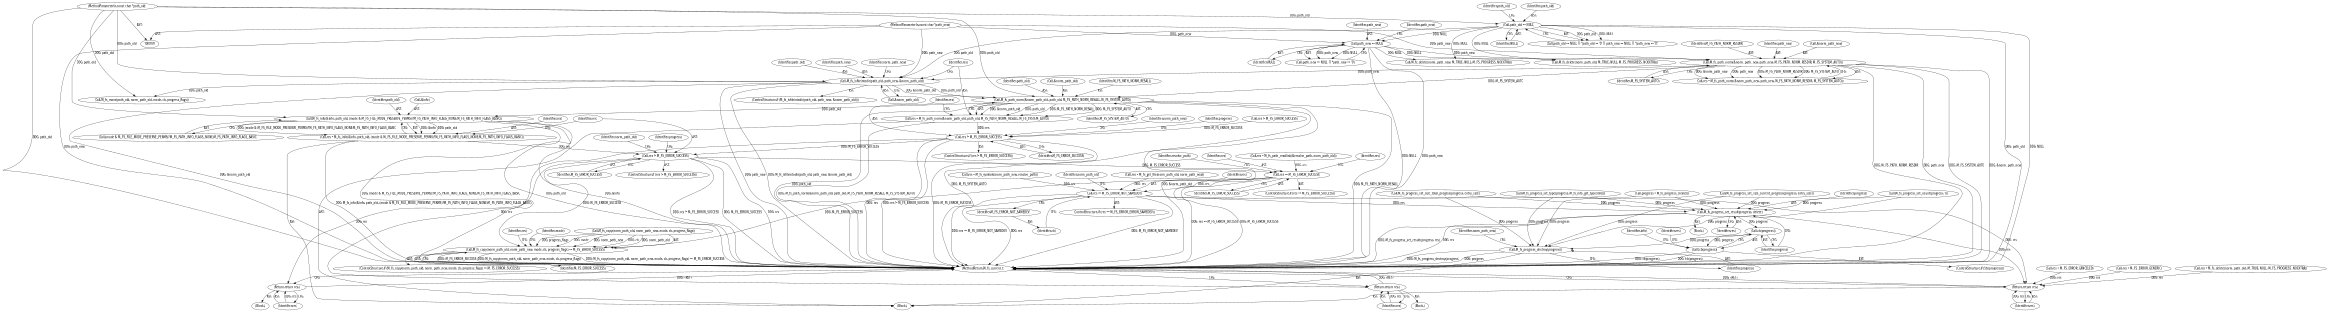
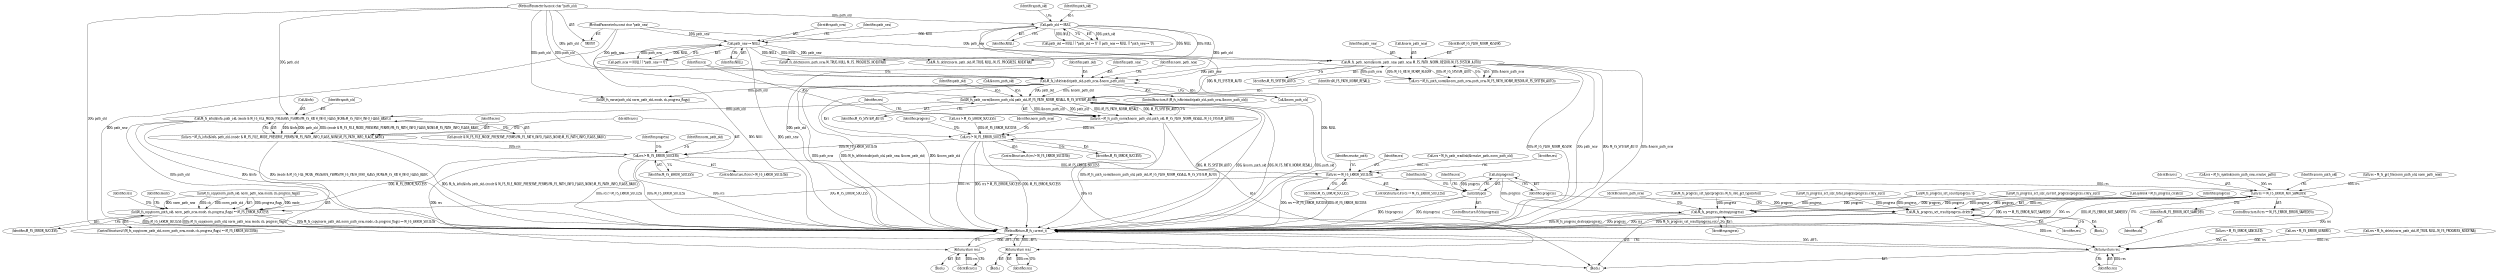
node "(Call,progress = M_fs_progress_create())": label "(Call,progress = M_fs_progress_create())" -> "(Call,symlink = M_fs_progress_create())"
edge "(Call,M_fs_progress_set_result(progress, delete))" -> "(Call,cb(progress))": removed, label "DDG: progress"
node "(Call,!cb(progress))": label "(Call,!cb(progress))" -> "(Call,!cb(type))"
